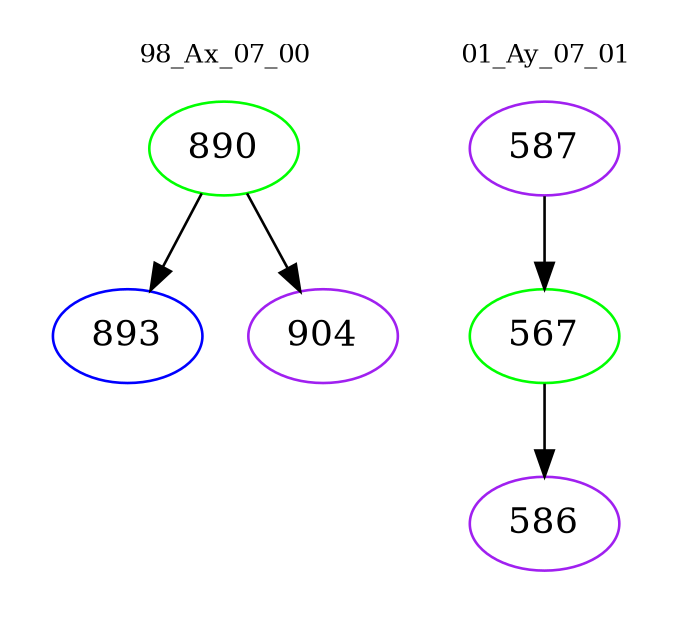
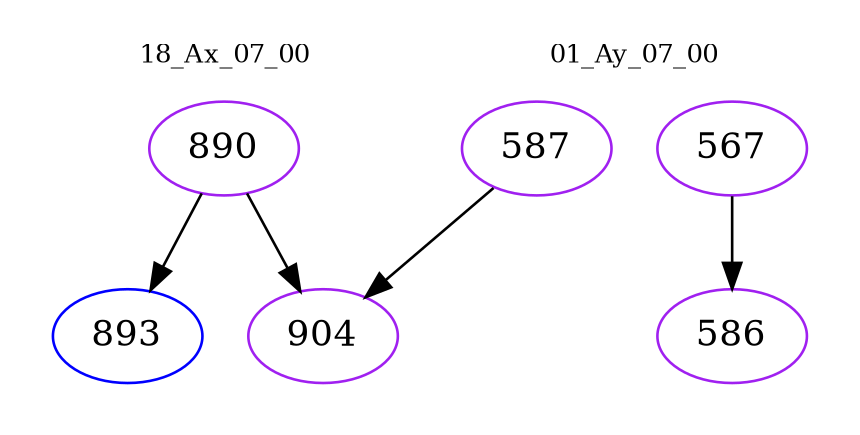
cluster "98_Ax_07_00": label "98_Ax_07_00" -> "18_Ax_07_00"
cluster "01_Ay_07_01": label "01_Ay_07_01" -> "01_Ay_07_00"
node "890": color green -> purple
edge "587" -> "567": now "587" -> "904"
node "567": color green -> purple
